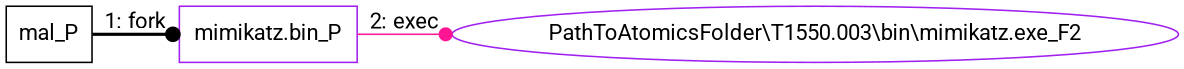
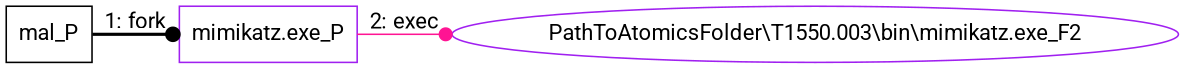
node "mimikatz.bin_P": label "mimikatz.bin_P" -> "mimikatz.exe_P"
